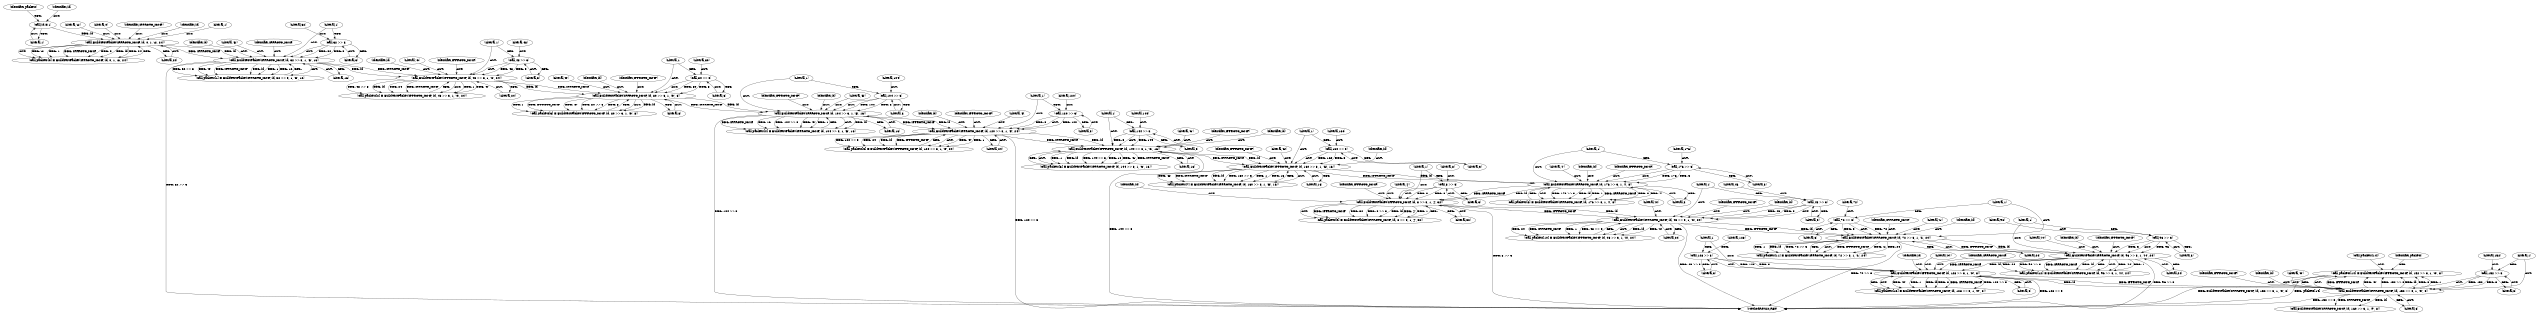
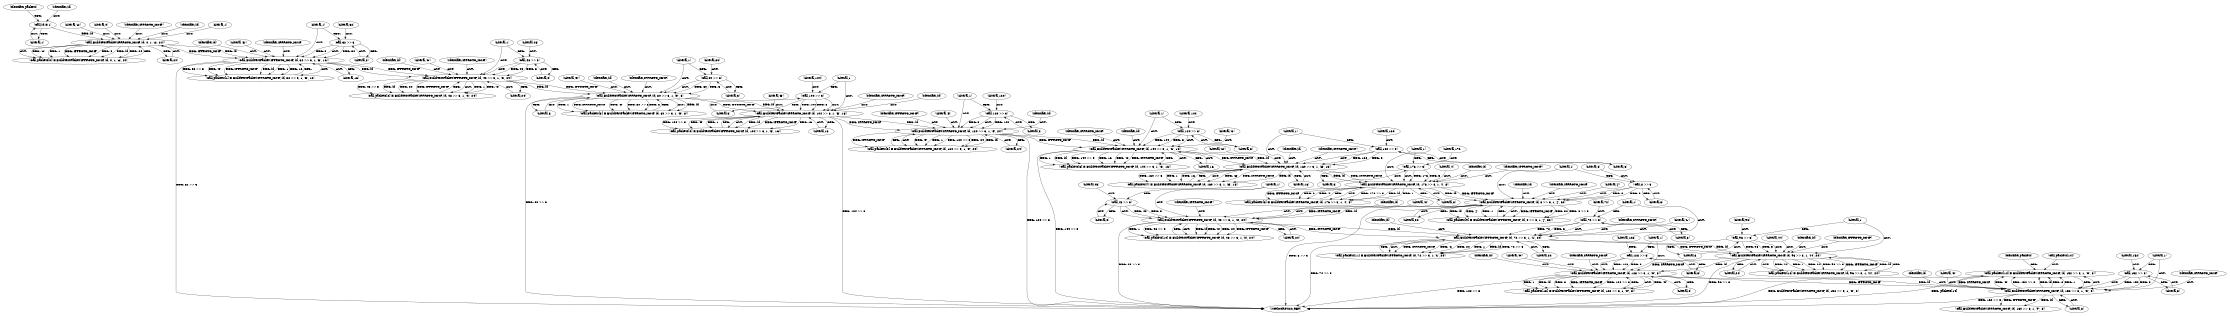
edge "(Call,BuildTestPacket(IPPROTO_ICMP, id, 80 >> 3, 1, 'D', 8))" -> "(MethodReturn,RET)": added, label "DDG: 80 >> 3"
